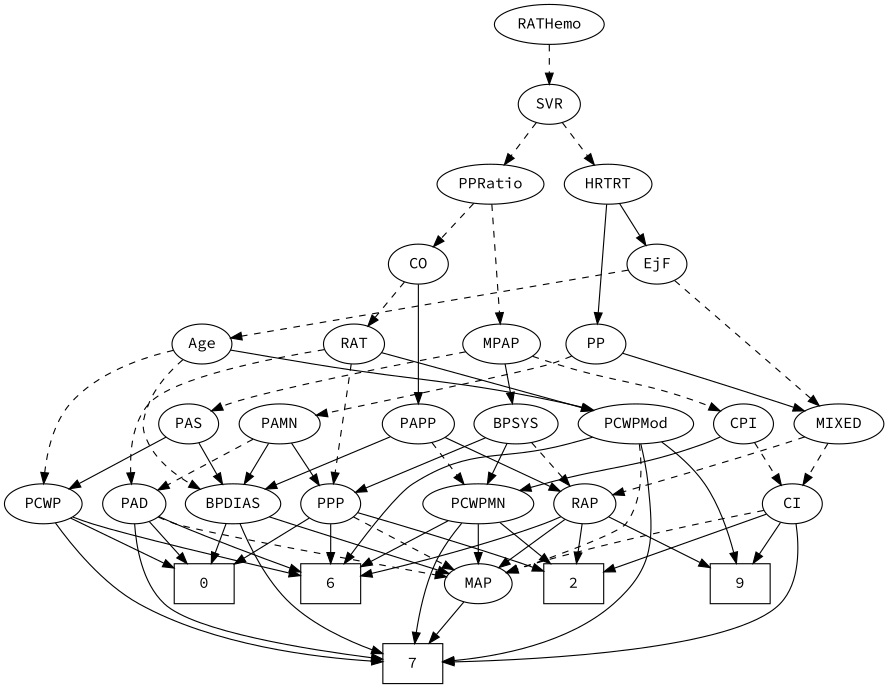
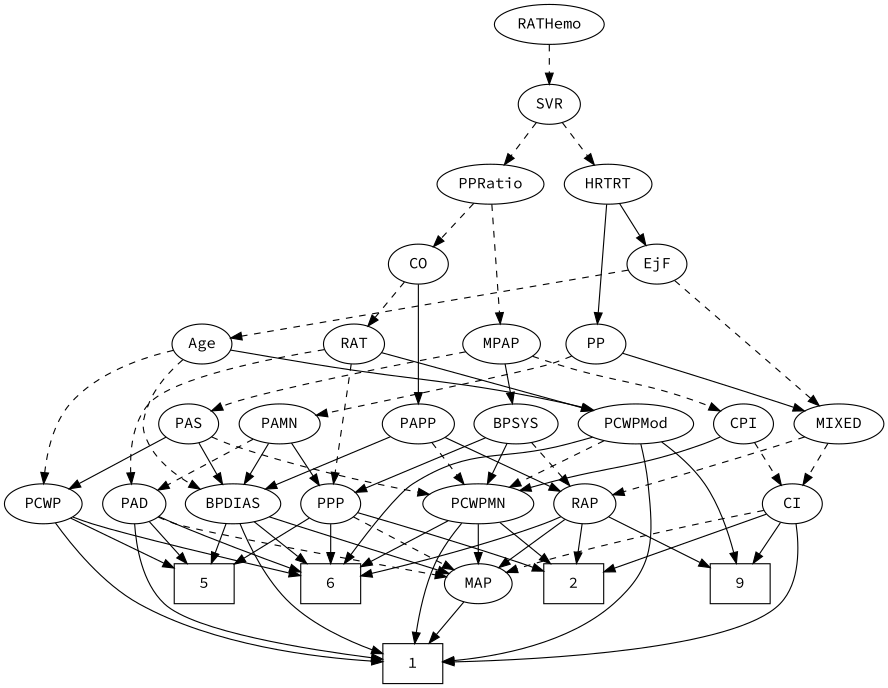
edge "PAS" -> "PCWPMN": added
edge "PCWPMod" -> "MAP": now "PCWPMod" -> "PCWPMN"
edge "BPDIAS" -> "6": added
node "0": label "0" -> "5"
node "7": label "7" -> "1"
